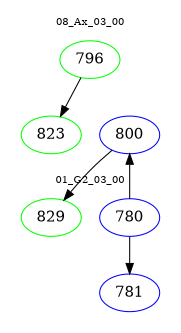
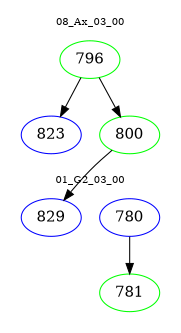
node "823": color green -> blue
node "800": color blue -> green
edge "780" -> "800": now "796" -> "800"
node "829": color green -> blue
node "781": color blue -> green
